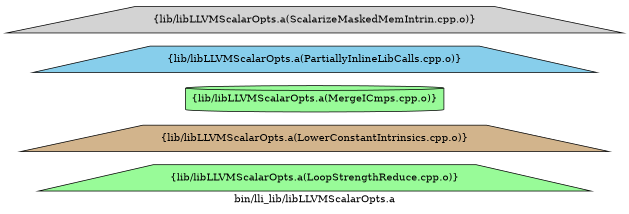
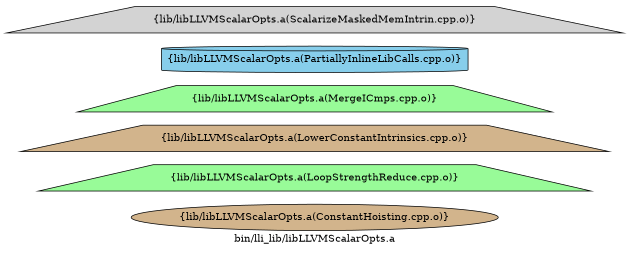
node "{lib/libLLVMScalarOpts.a(PartiallyInlineLibCalls.cpp.o)}": shape trapezium -> cylinder
node "{lib/libLLVMScalarOpts.a(MergeICmps.cpp.o)}": shape cylinder -> trapezium
node "{lib/libLLVMScalarOpts.a(ConstantHoisting.cpp.o)}": added
